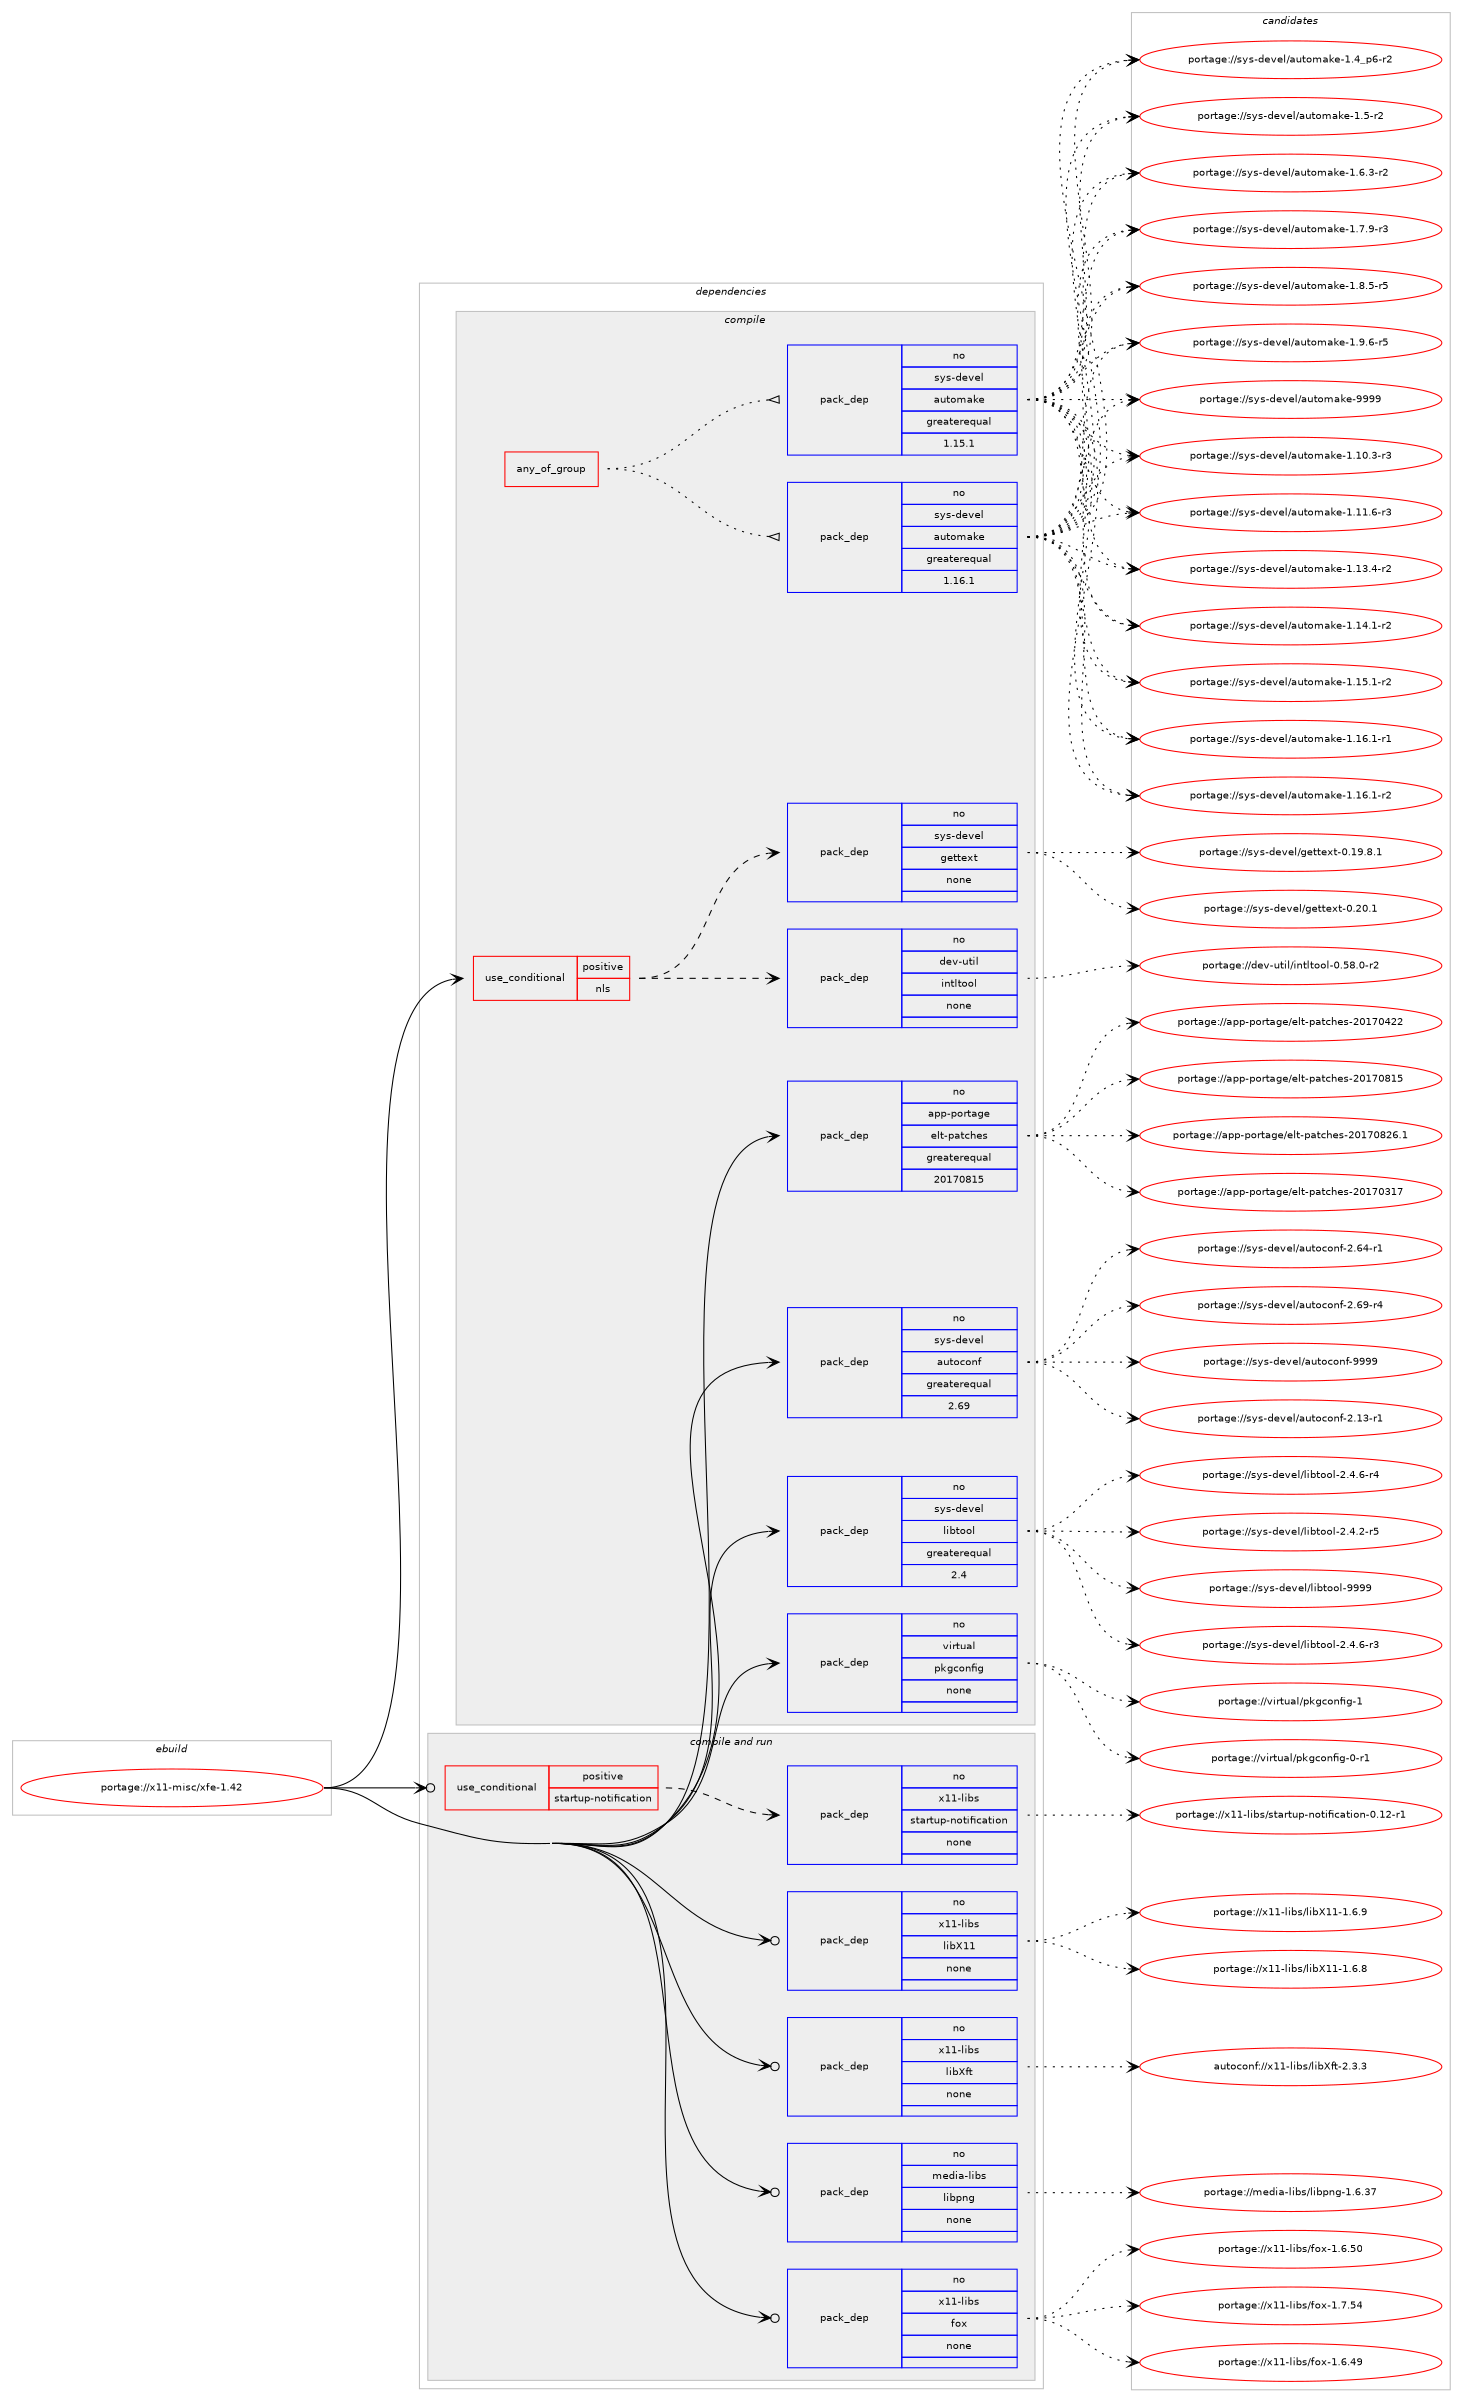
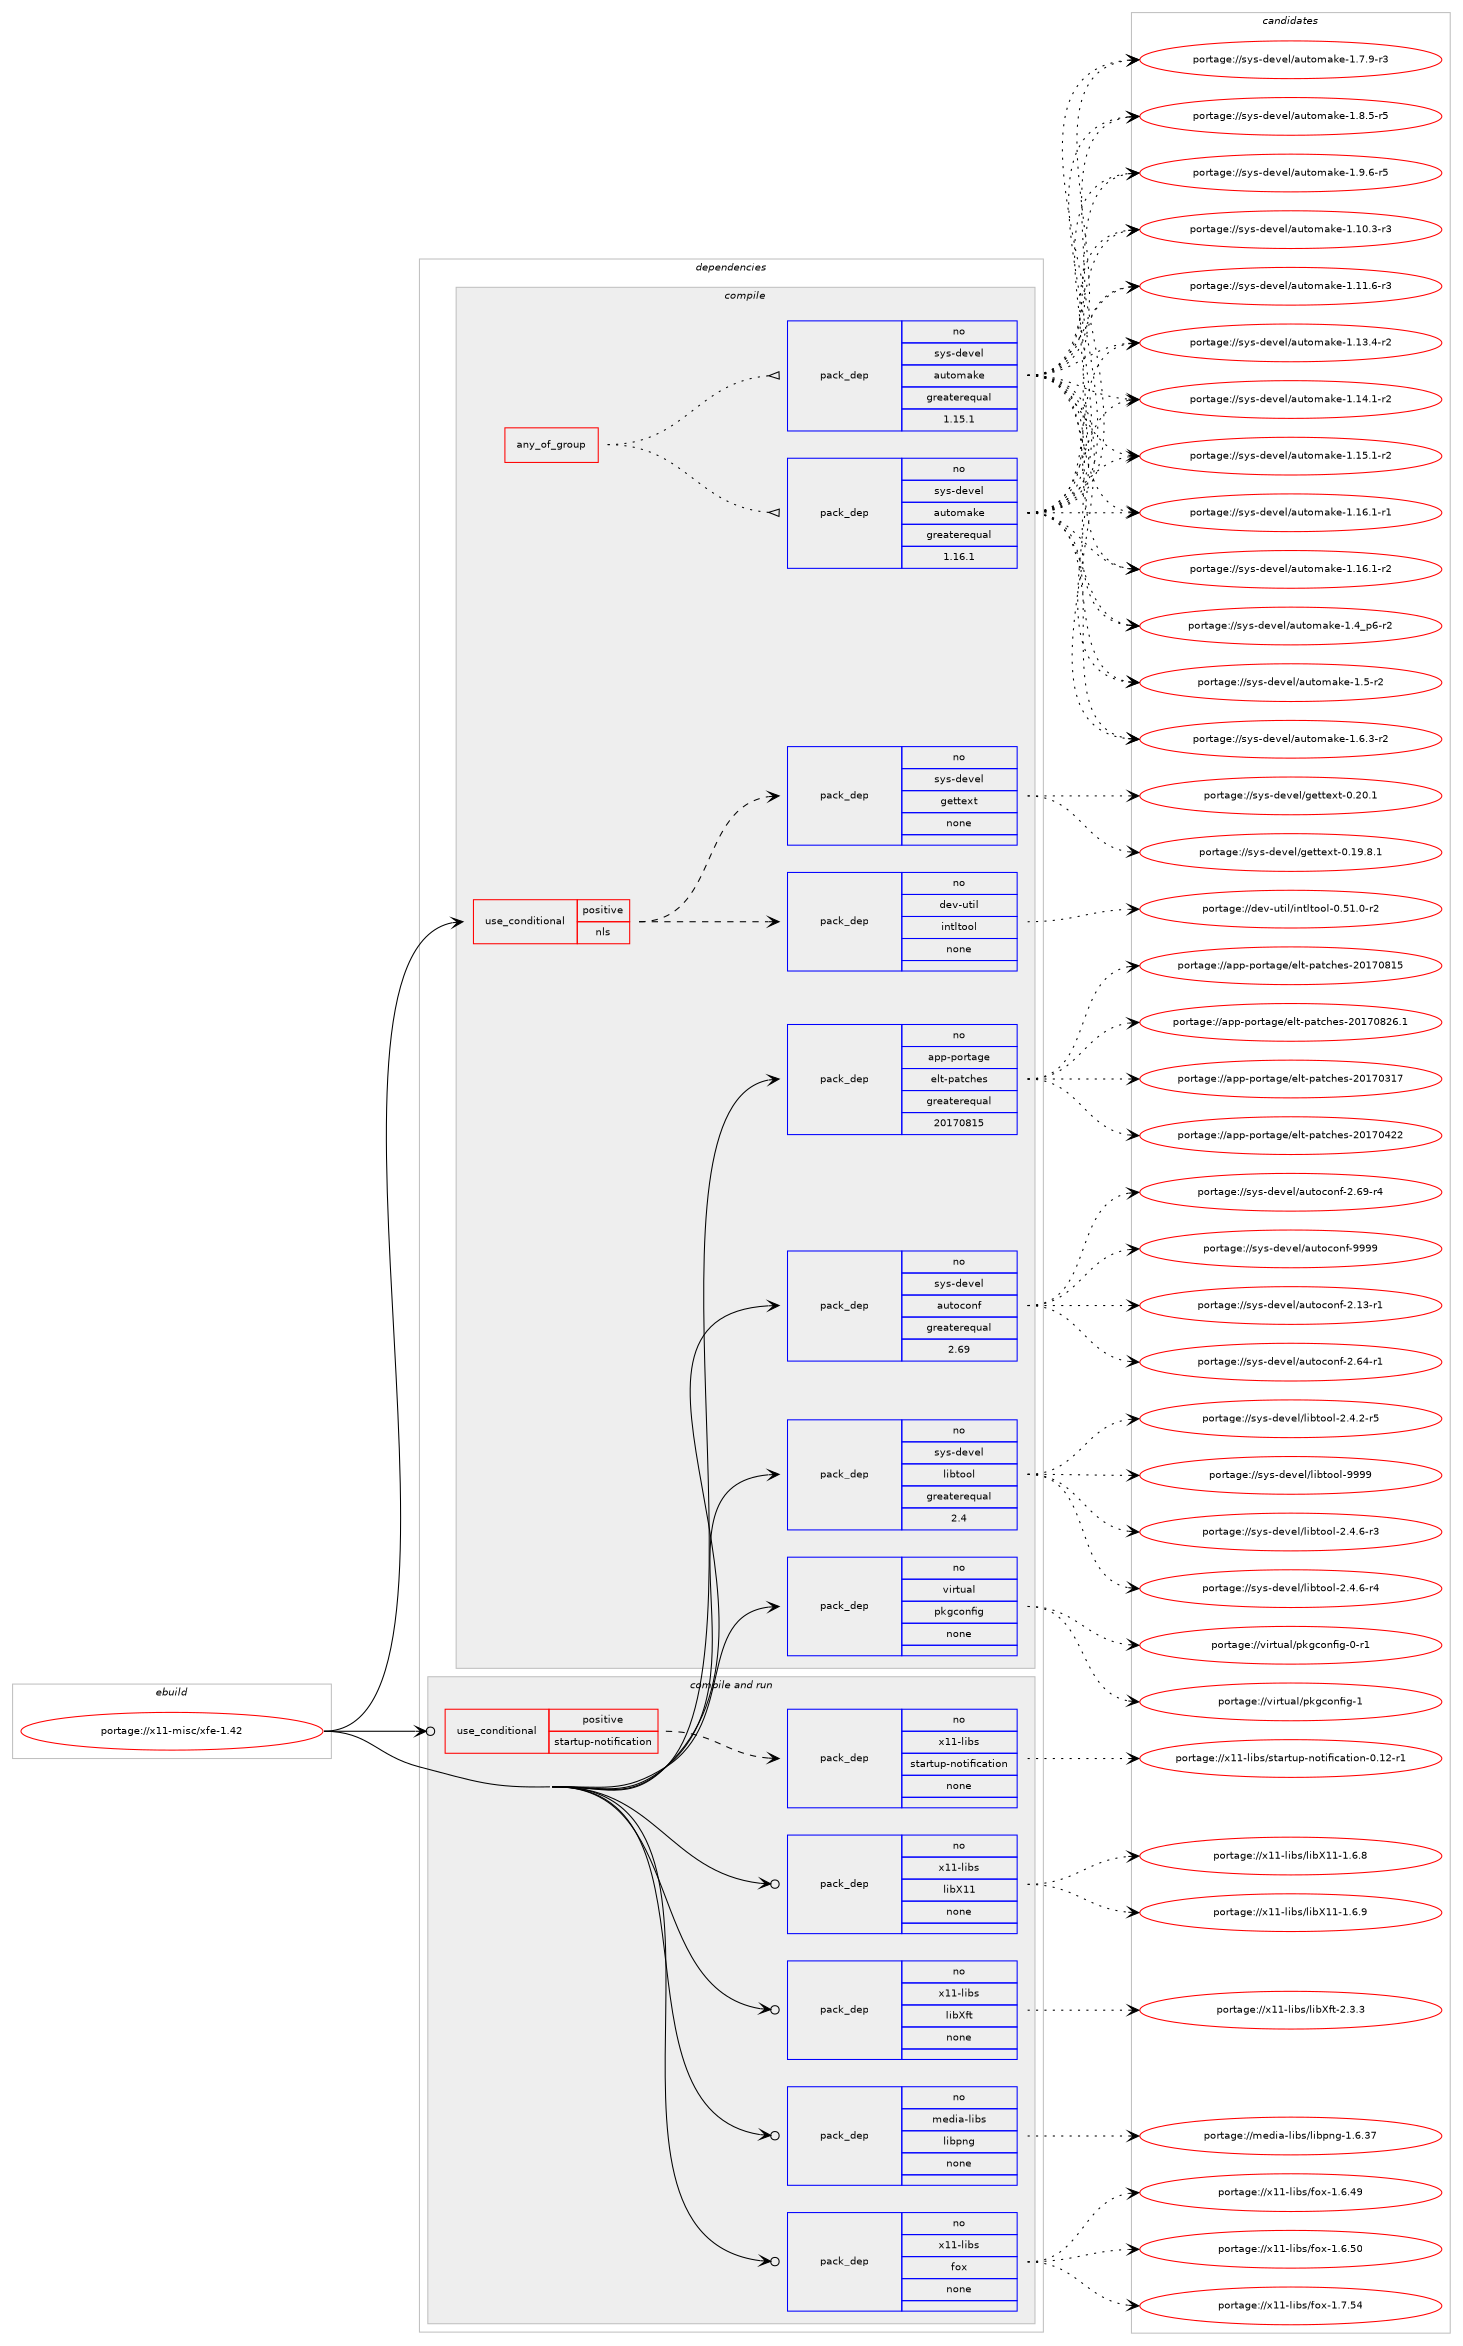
node "portage://sys-devel/automake-9999": removed
node "portage://dev-util/intltool-0.58.0-r2": label "portage://dev-util/intltool-0.58.0-r2" -> "portage://dev-util/intltool-0.51.0-r2"
node "autoconf://x11-libs/libXft-2.3.3": label "autoconf://x11-libs/libXft-2.3.3" -> "portage://x11-libs/libXft-2.3.3"
